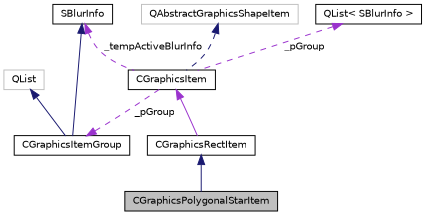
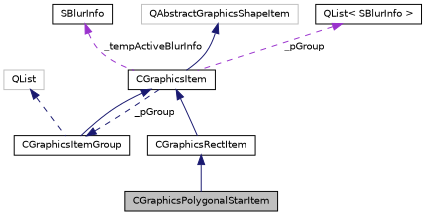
edge "CGraphicsItem" -> "QAbstractGraphicsShapeItem": style dashed -> solid
edge "CGraphicsItemGroup" -> "SBlurInfo": now "CGraphicsItemGroup" -> "CGraphicsItem"
edge "CGraphicsItem" -> "CGraphicsItemGroup": color darkorchid3 -> midnightblue
edge "CGraphicsItemGroup" -> "QList": style solid -> dashed
edge "CGraphicsRectItem" -> "CGraphicsItem": color darkorchid3 -> midnightblue
